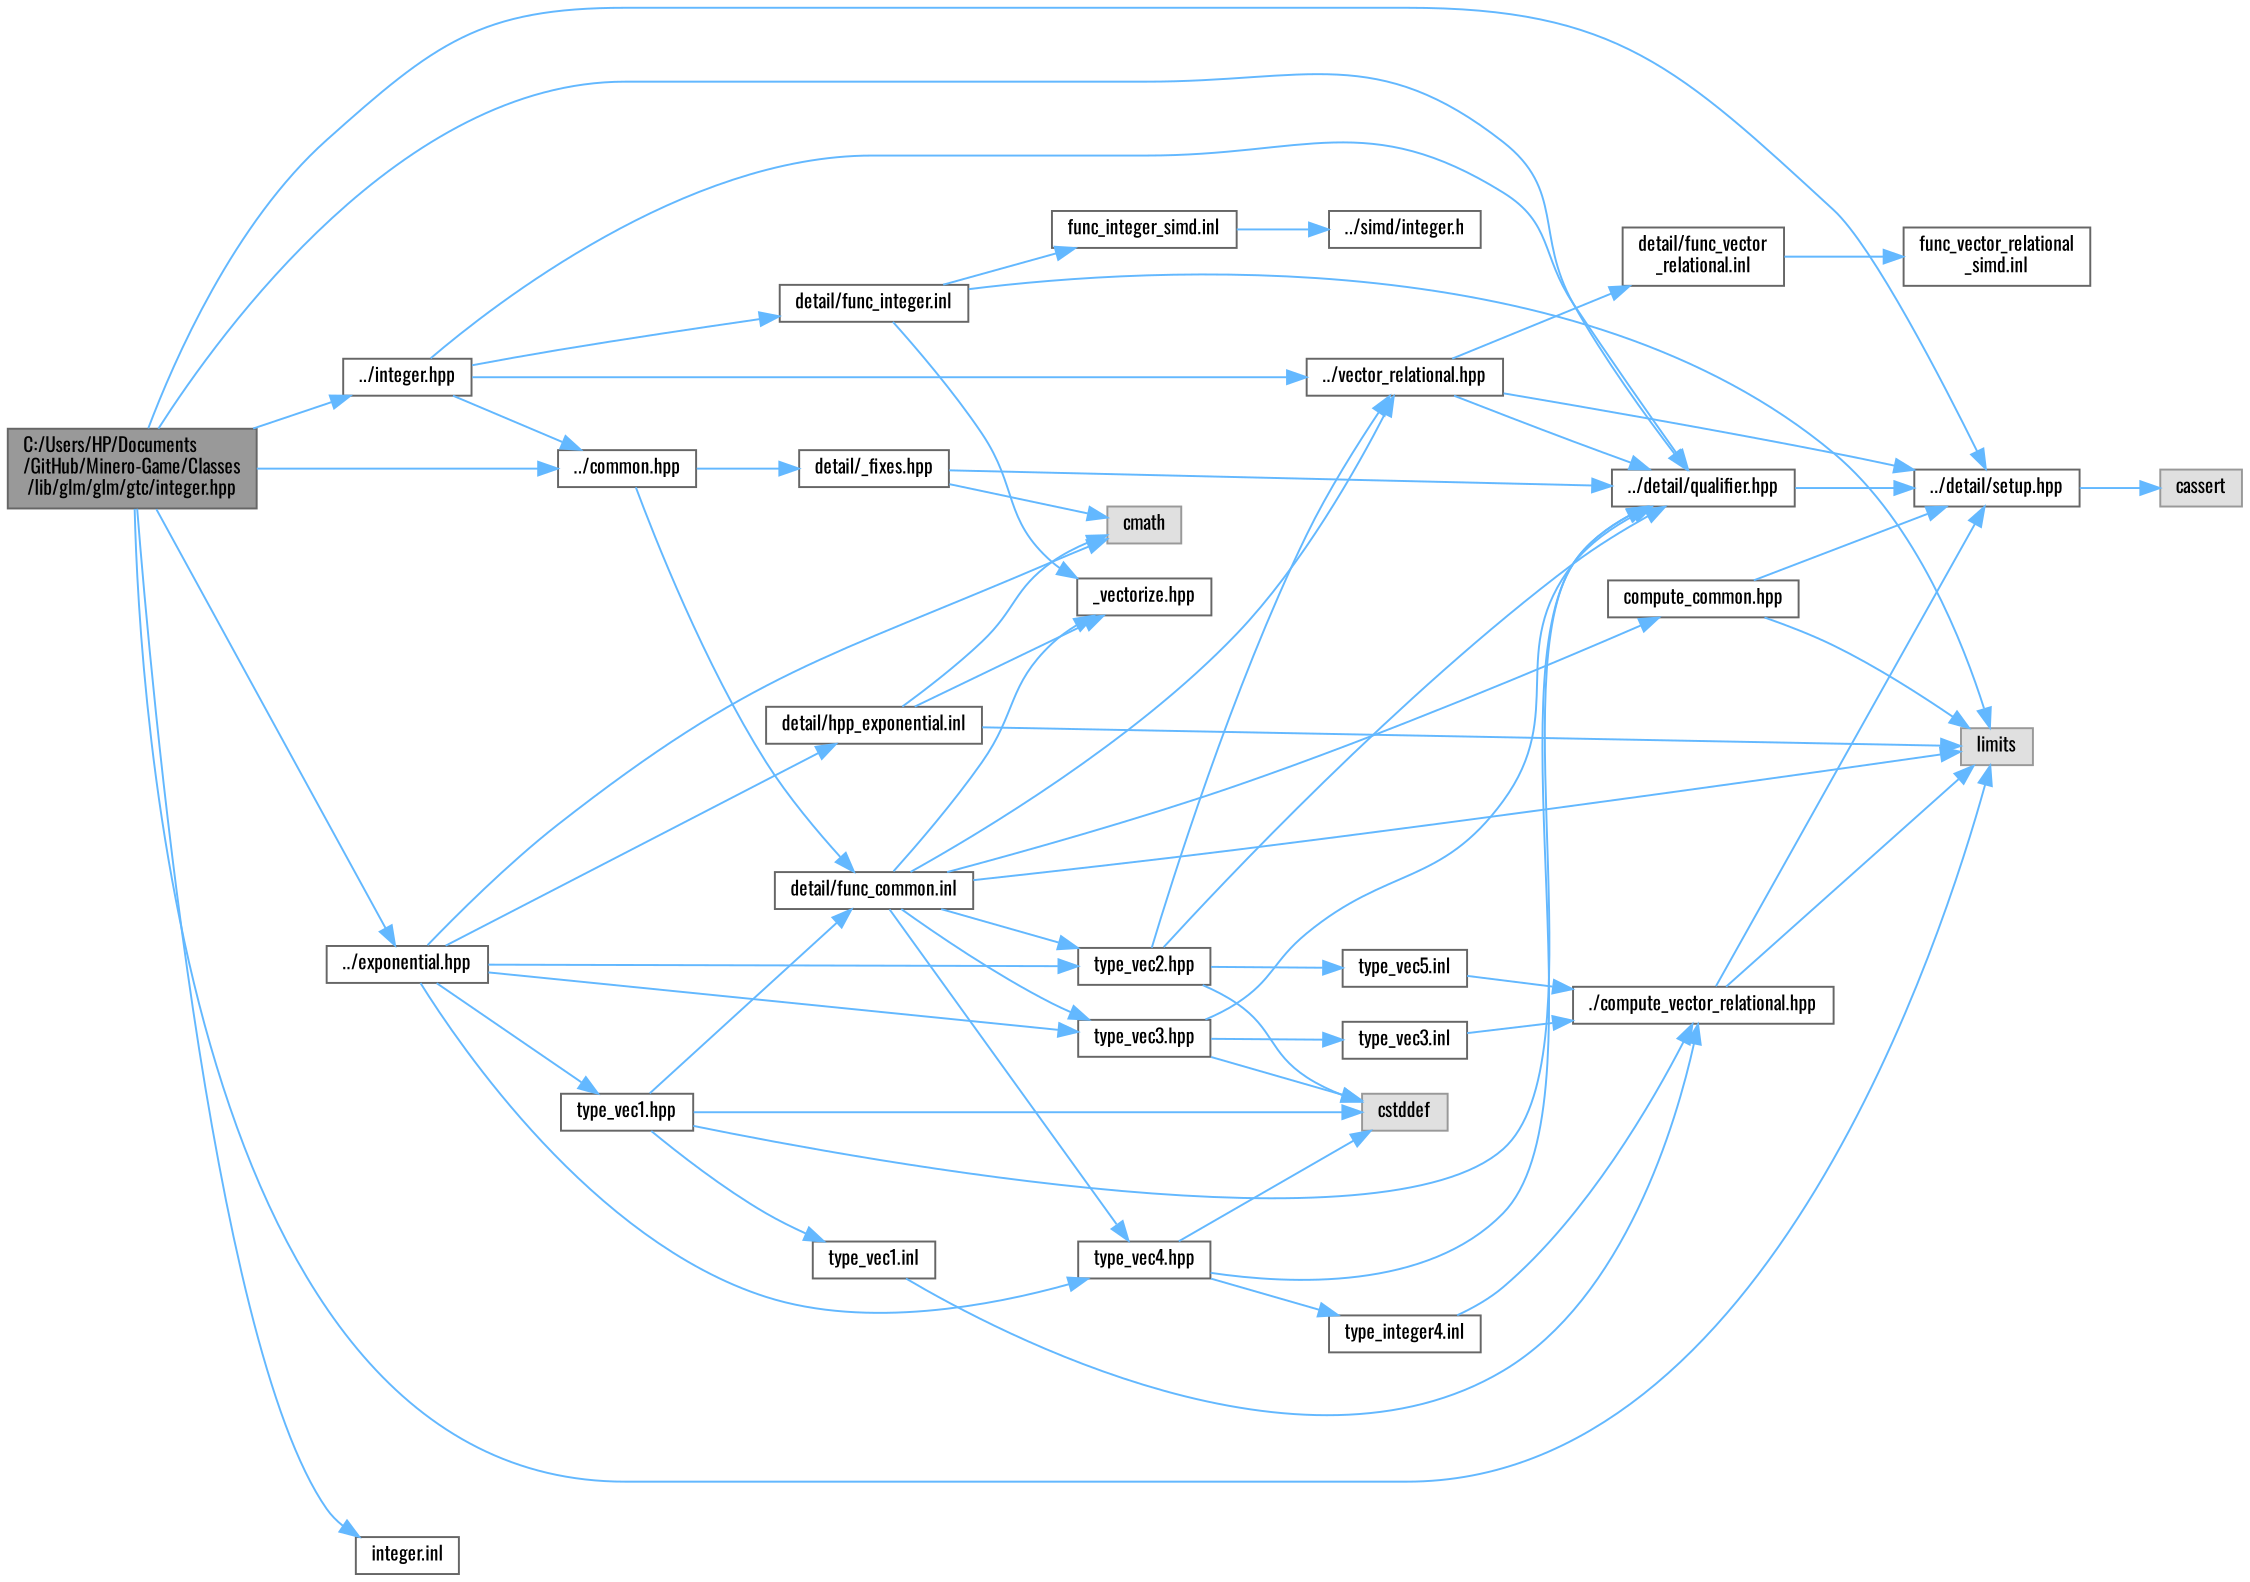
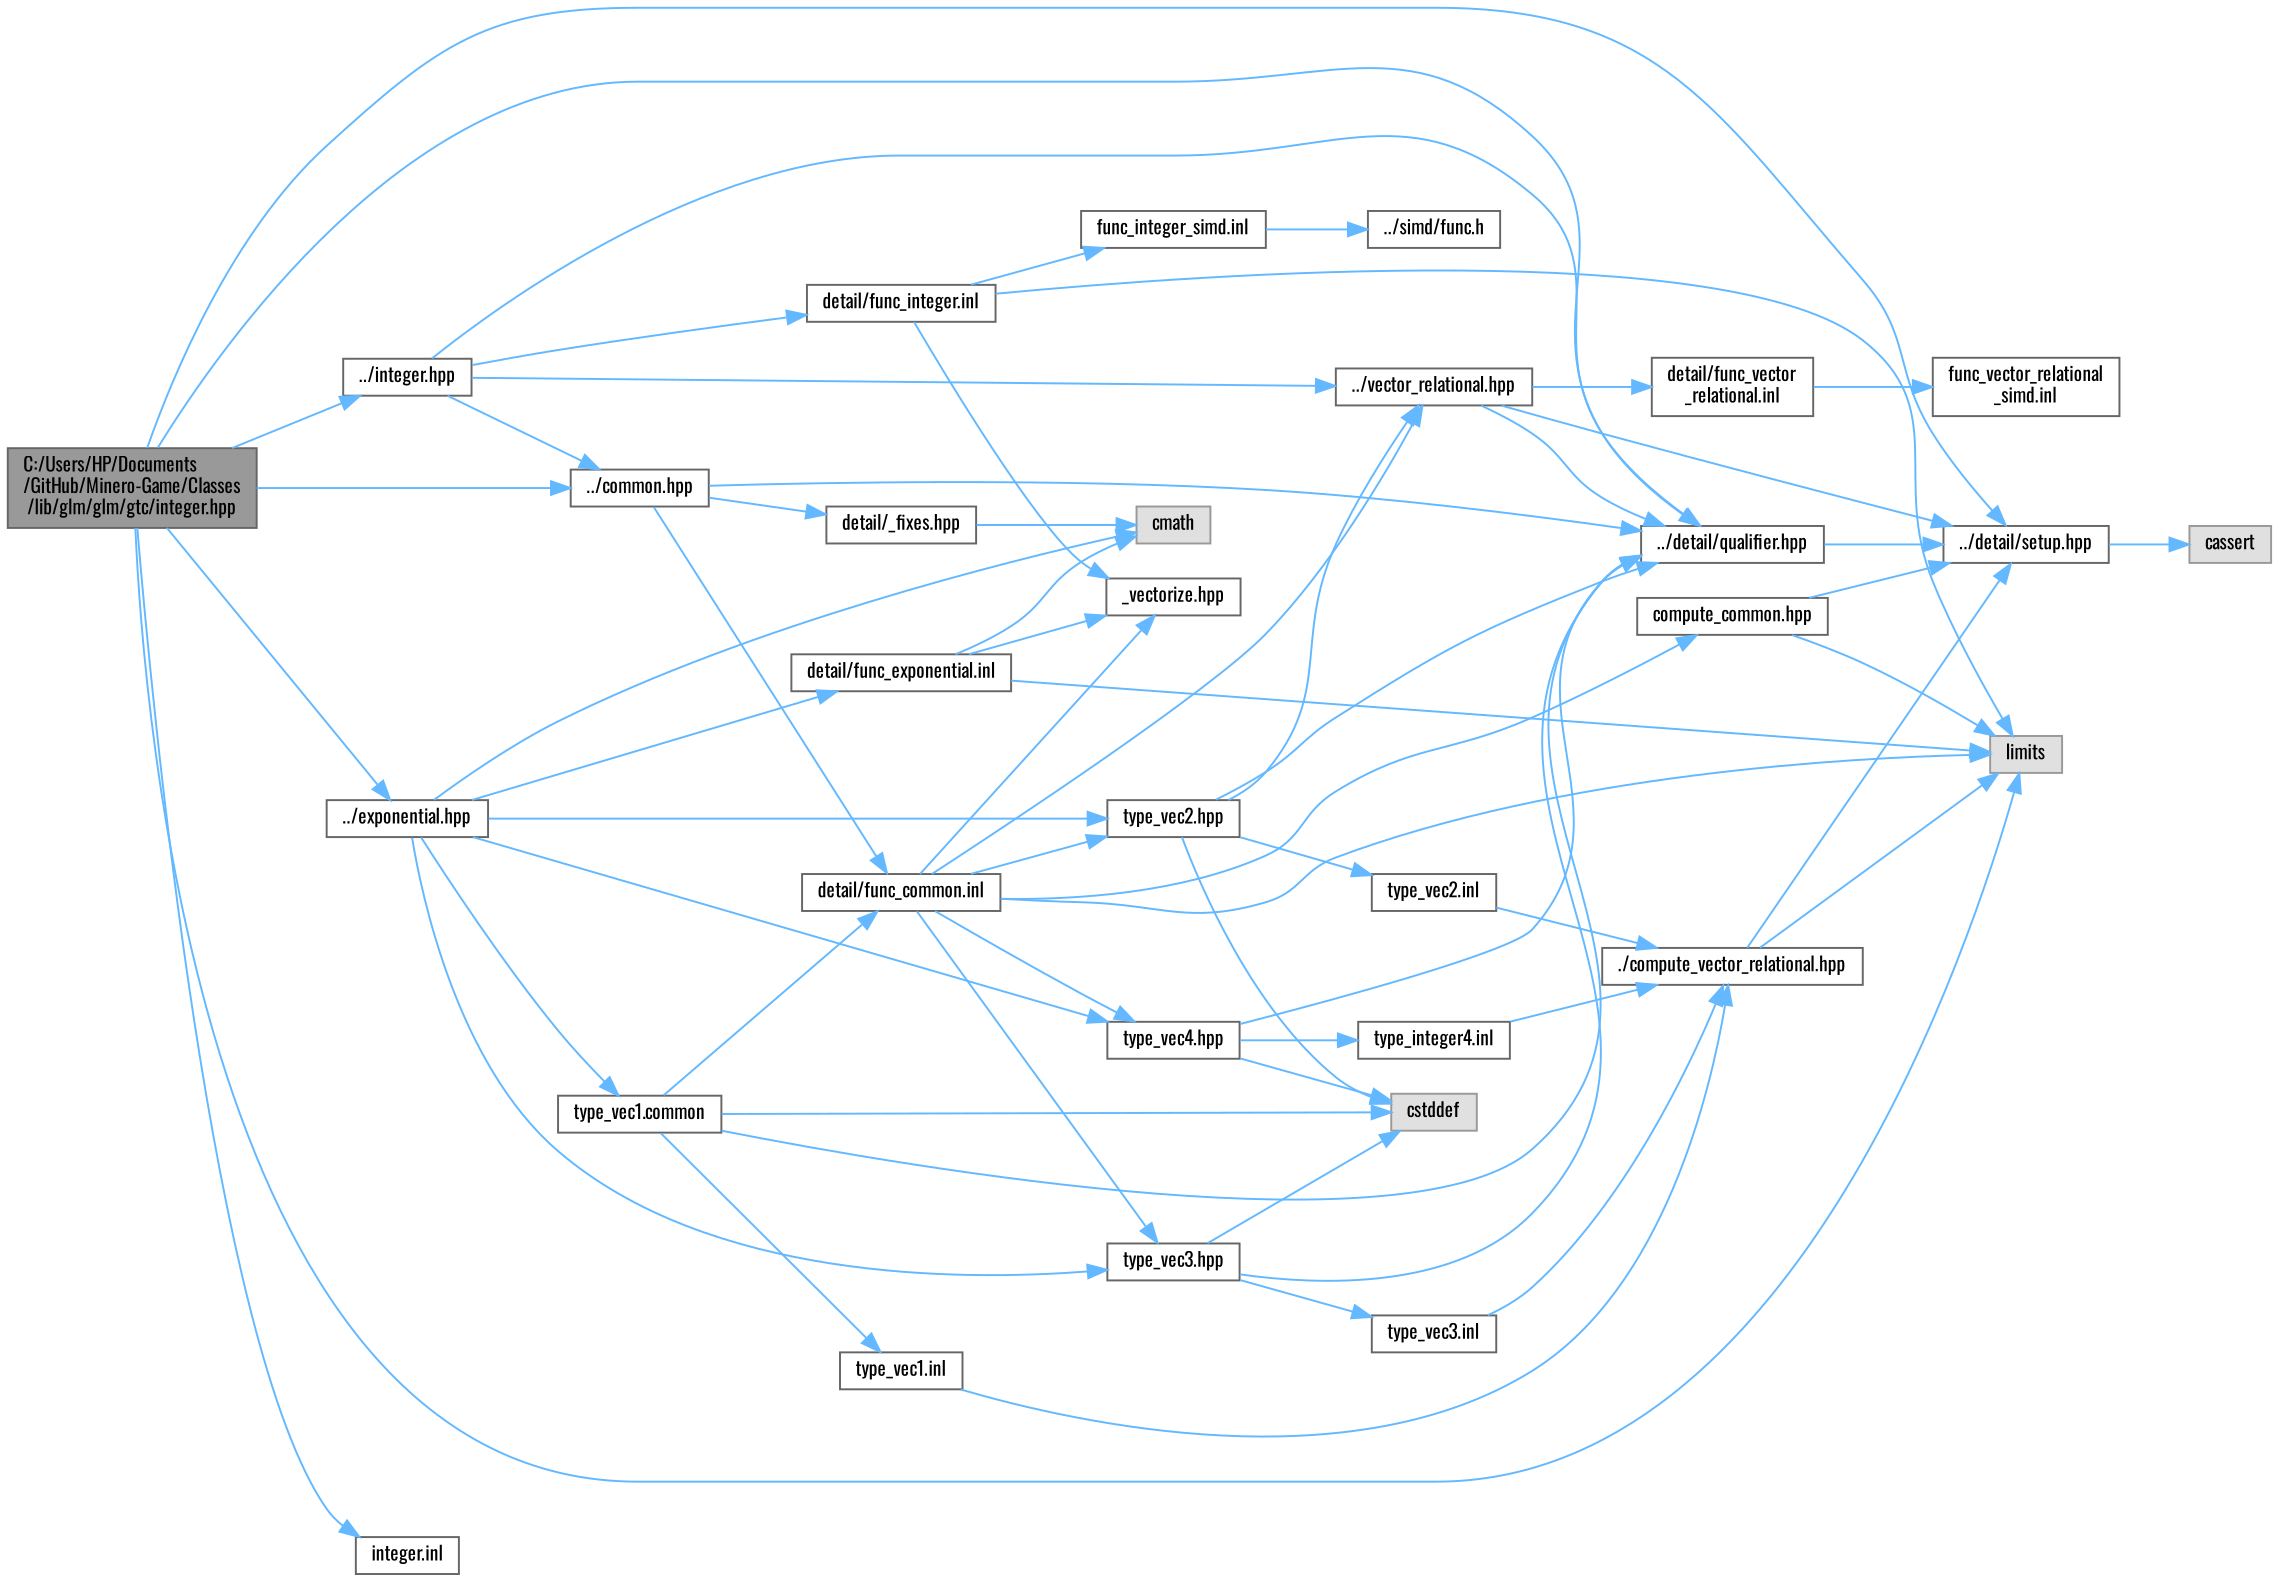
node "../simd/integer.h": label "../simd/integer.h" -> "../simd/func.h"
edge "detail/_fixes.hpp" -> "../detail/qualifier.hpp": now "../common.hpp" -> "../detail/qualifier.hpp"
node "detail/hpp_exponential.inl": label "detail/hpp_exponential.inl" -> "detail/func_exponential.inl"
node "type_vec5.inl": label "type_vec5.inl" -> "type_vec2.inl"
node "type_vec1.hpp": label "type_vec1.hpp" -> "type_vec1.common"
